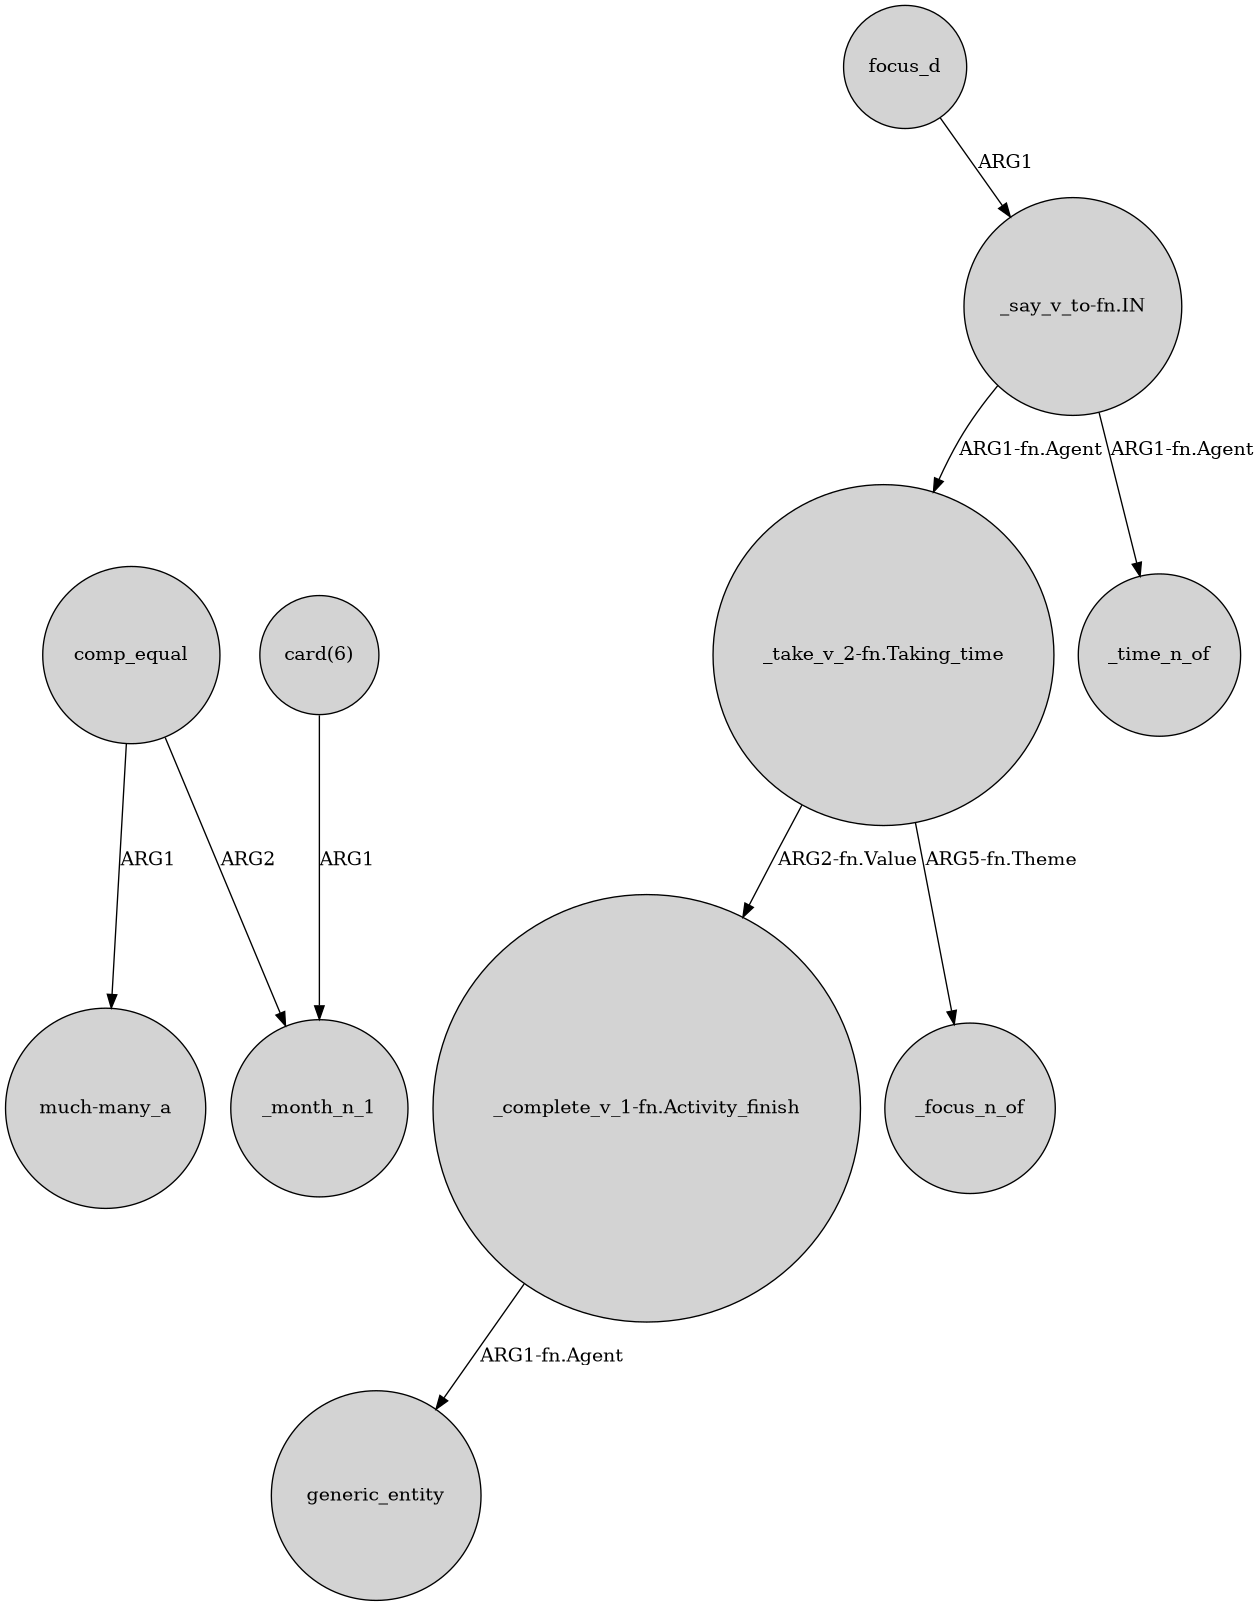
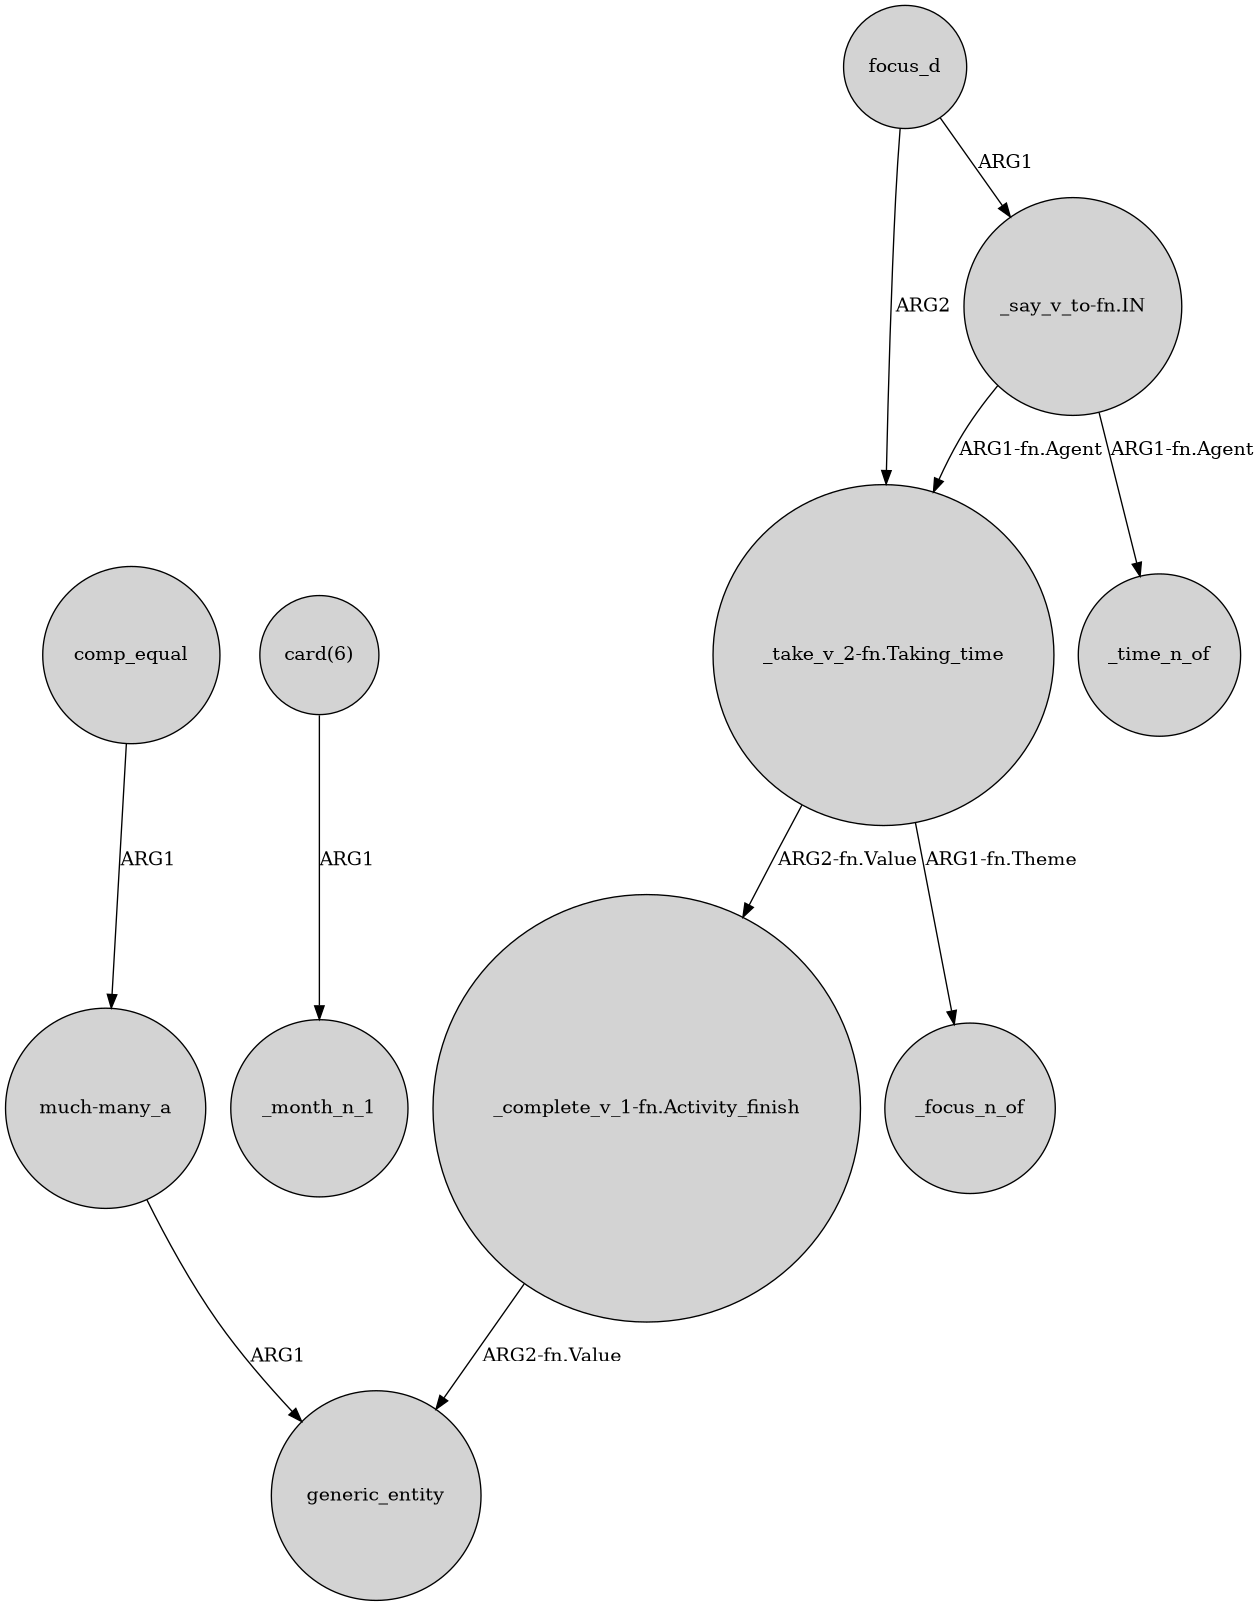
edge "focus_d" -> "_take_v_2-fn.Taking_time": added, label "ARG2"
edge "_take_v_2-fn.Taking_time" -> "_focus_n_of": label "ARG5-fn.Theme" -> "ARG1-fn.Theme"
edge "comp_equal" -> "_month_n_1": removed, label "ARG2"
edge "much-many_a" -> "generic_entity": added, label "ARG1"
edge "_complete_v_1-fn.Activity_finish" -> "generic_entity": label "ARG1-fn.Agent" -> "ARG2-fn.Value"
